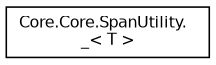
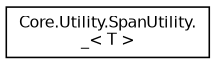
node "Core.Core.SpanUtility. _< T >": label "Core.Core.SpanUtility. _< T >" -> "Core.Utility.SpanUtility. _< T >"
